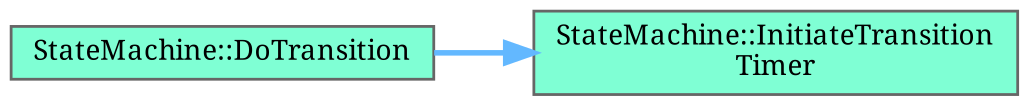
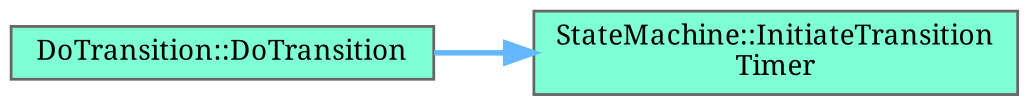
node "StateMachine::DoTransition": label "StateMachine::DoTransition" -> "DoTransition::DoTransition"
